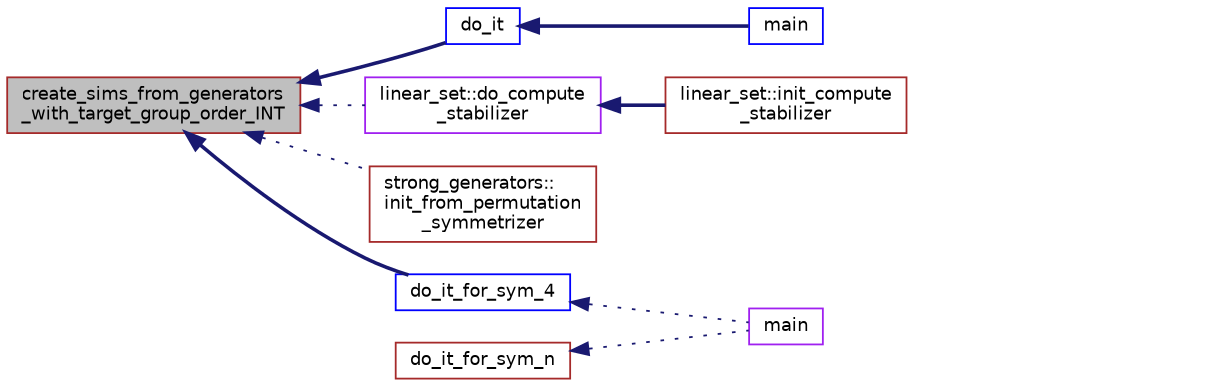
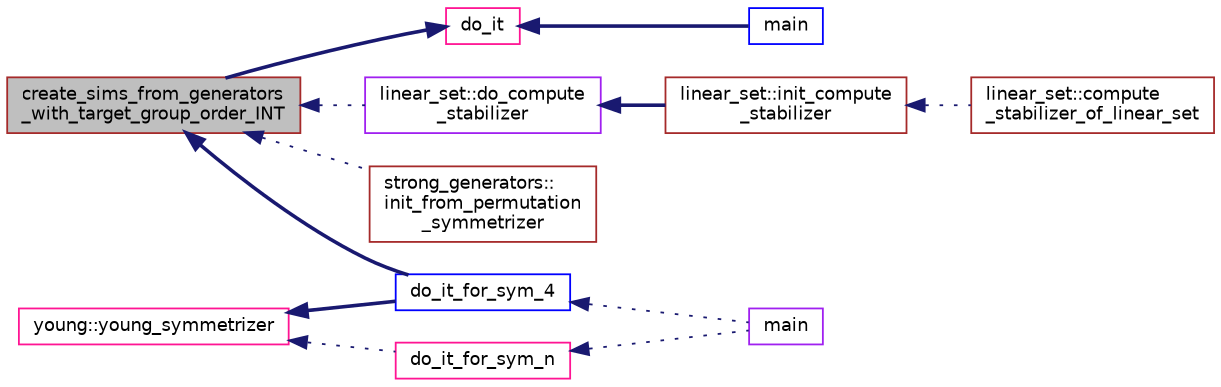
node "do_it": color blue -> deeppink
edge "do_it" -> "create_sims_from_generators _with_target_group_order_INT": reversed
node "linear_set::compute _stabilizer_of_linear_set": added
node "young::young_symmetrizer": added
node "do_it_for_sym_n": color brown -> deeppink
